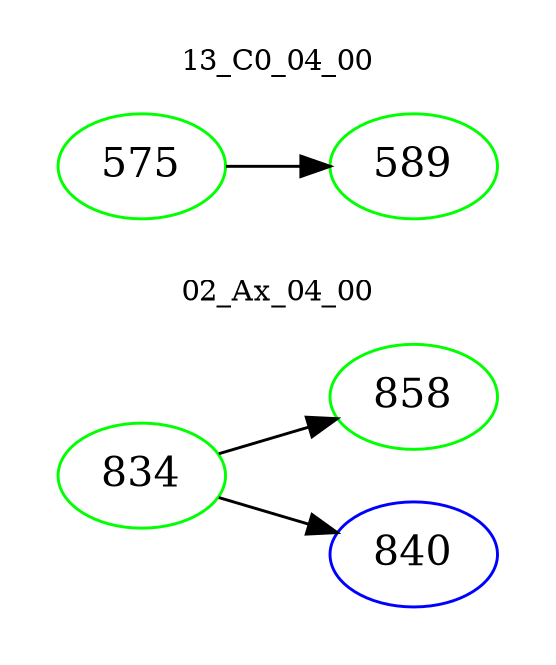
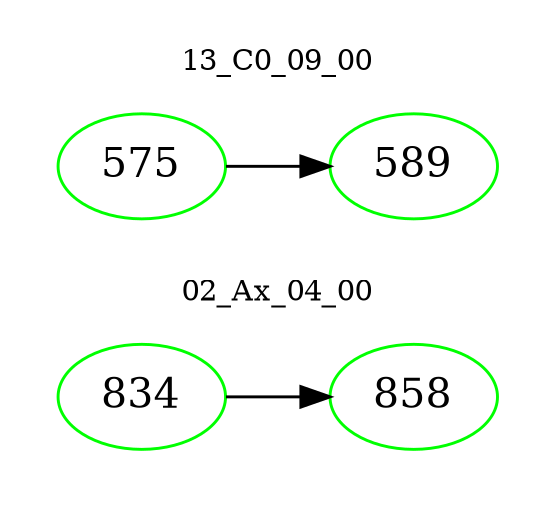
cluster "13_C0_04_00": label "13_C0_04_00" -> "13_C0_09_00"
node "840": removed
